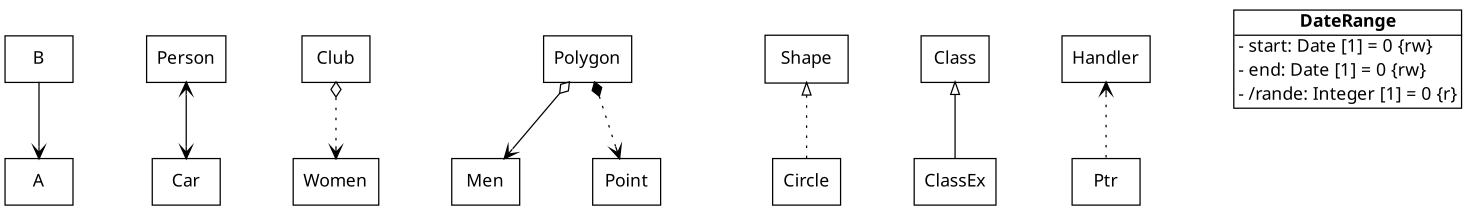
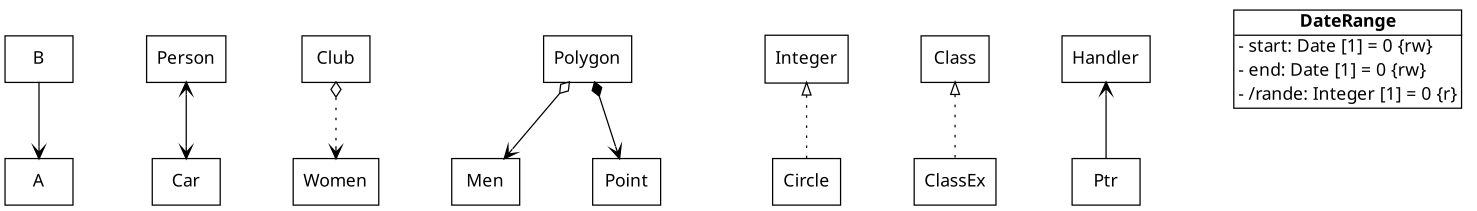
node "Shape": label "Shape" -> "Integer"
edge "Polygon" -- "Point": style dotted -> solid
edge "Class" -- "ClassEx": style solid -> dotted
edge "Handler" -- "Ptr": style dotted -> solid
